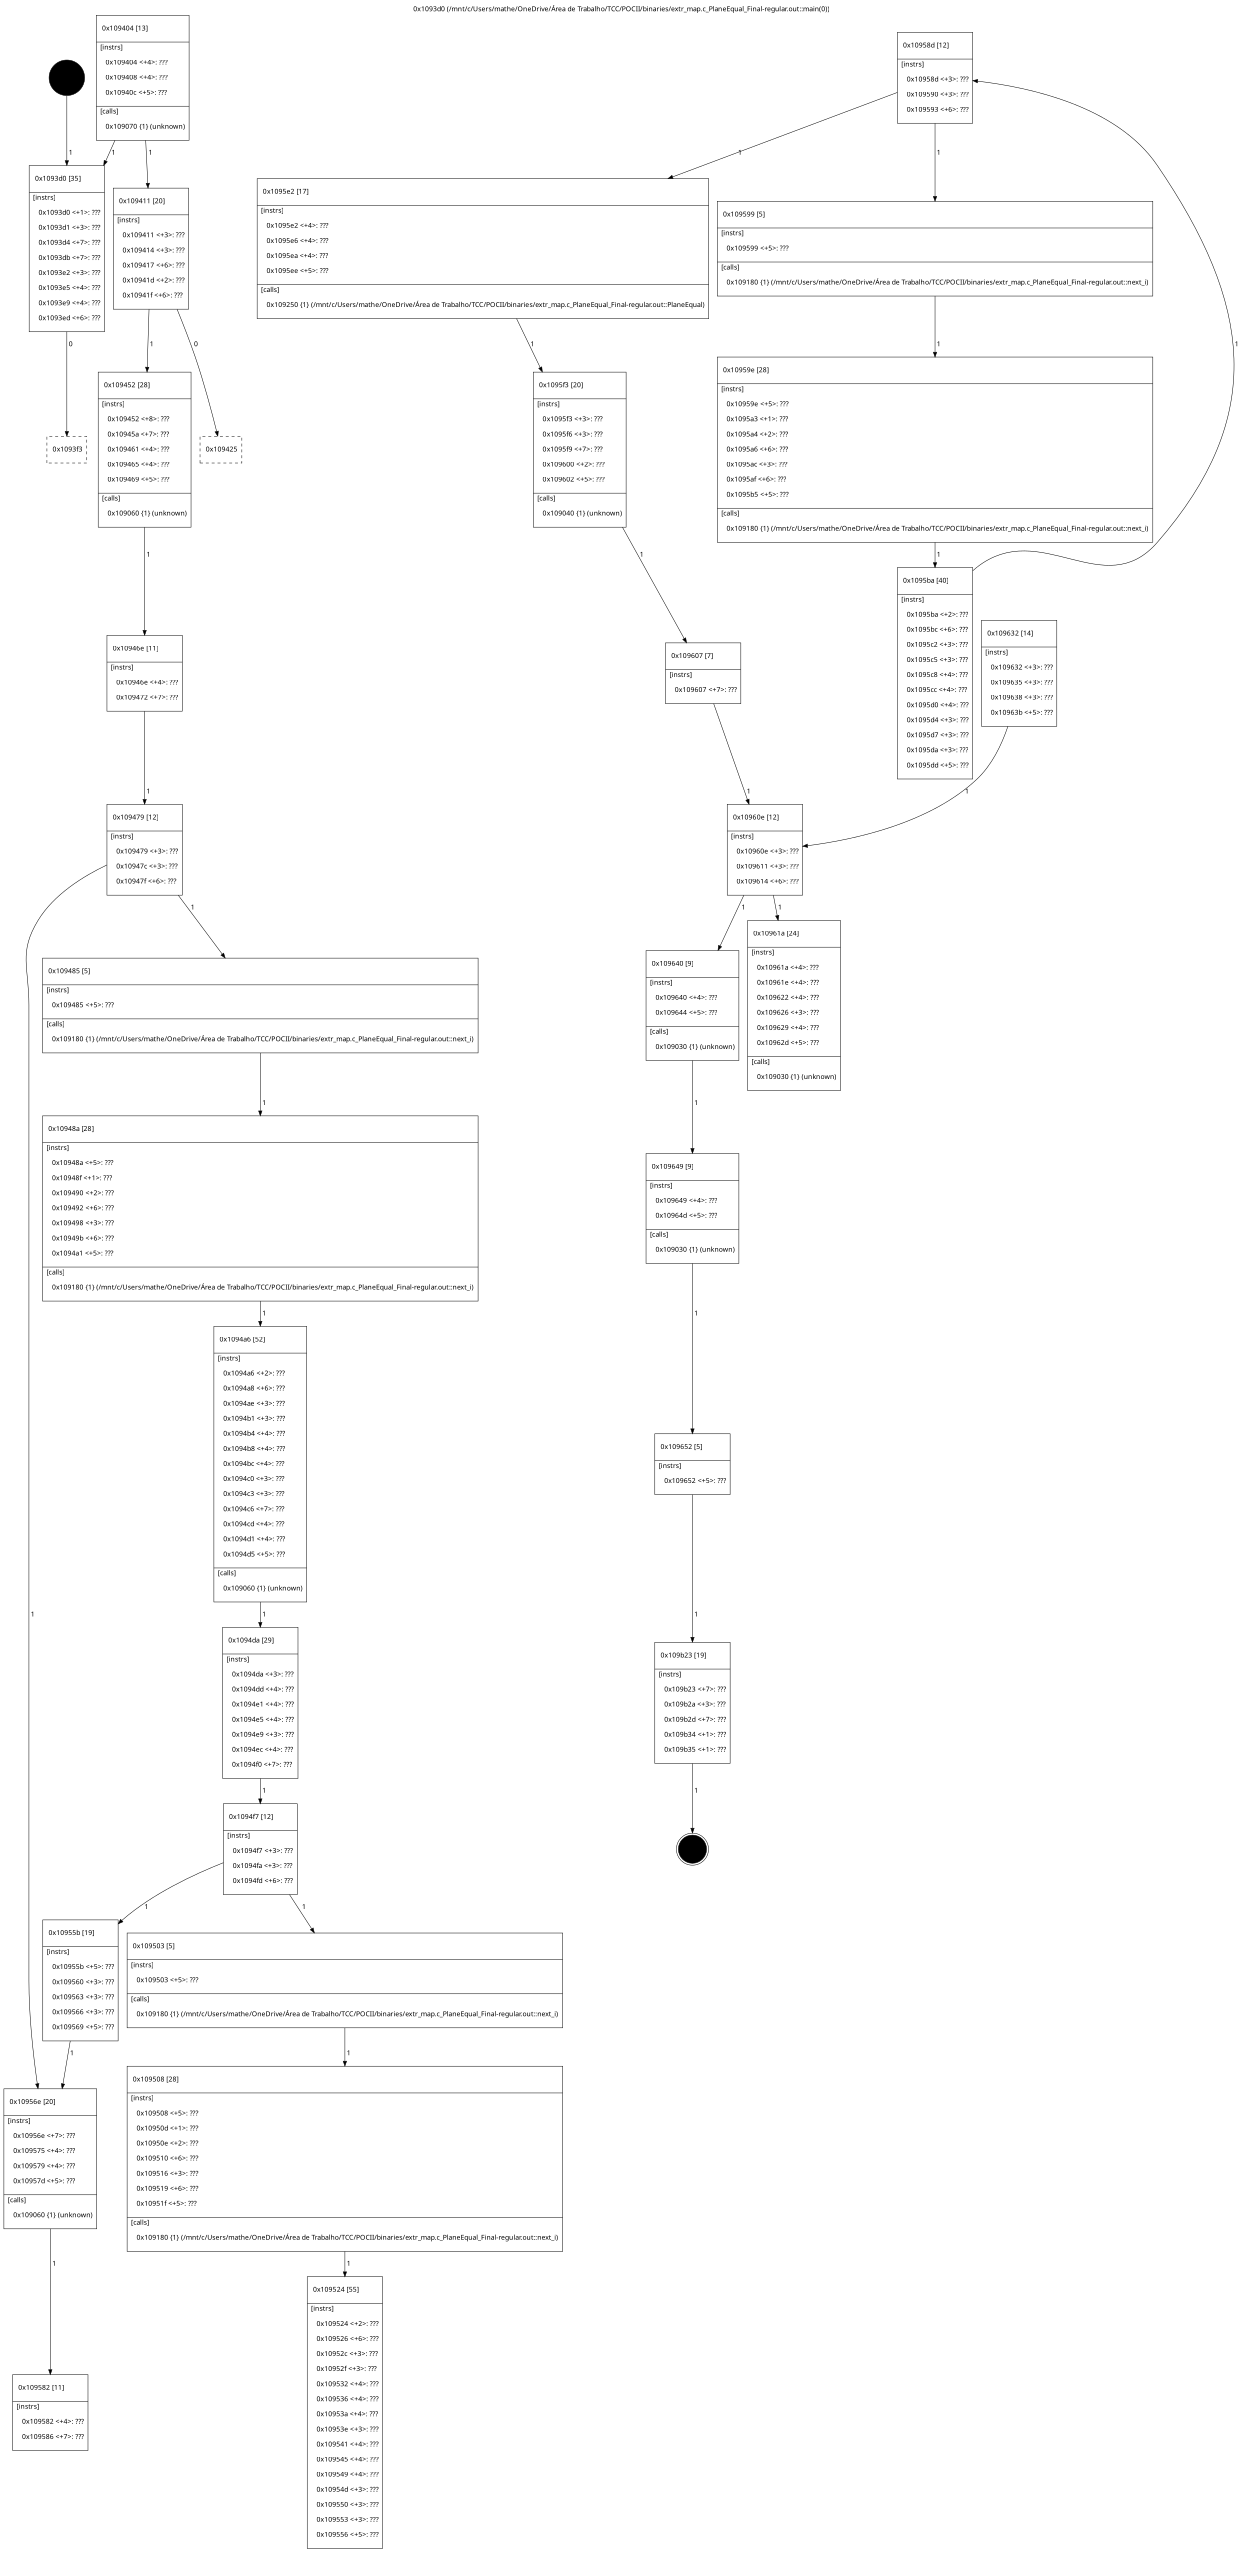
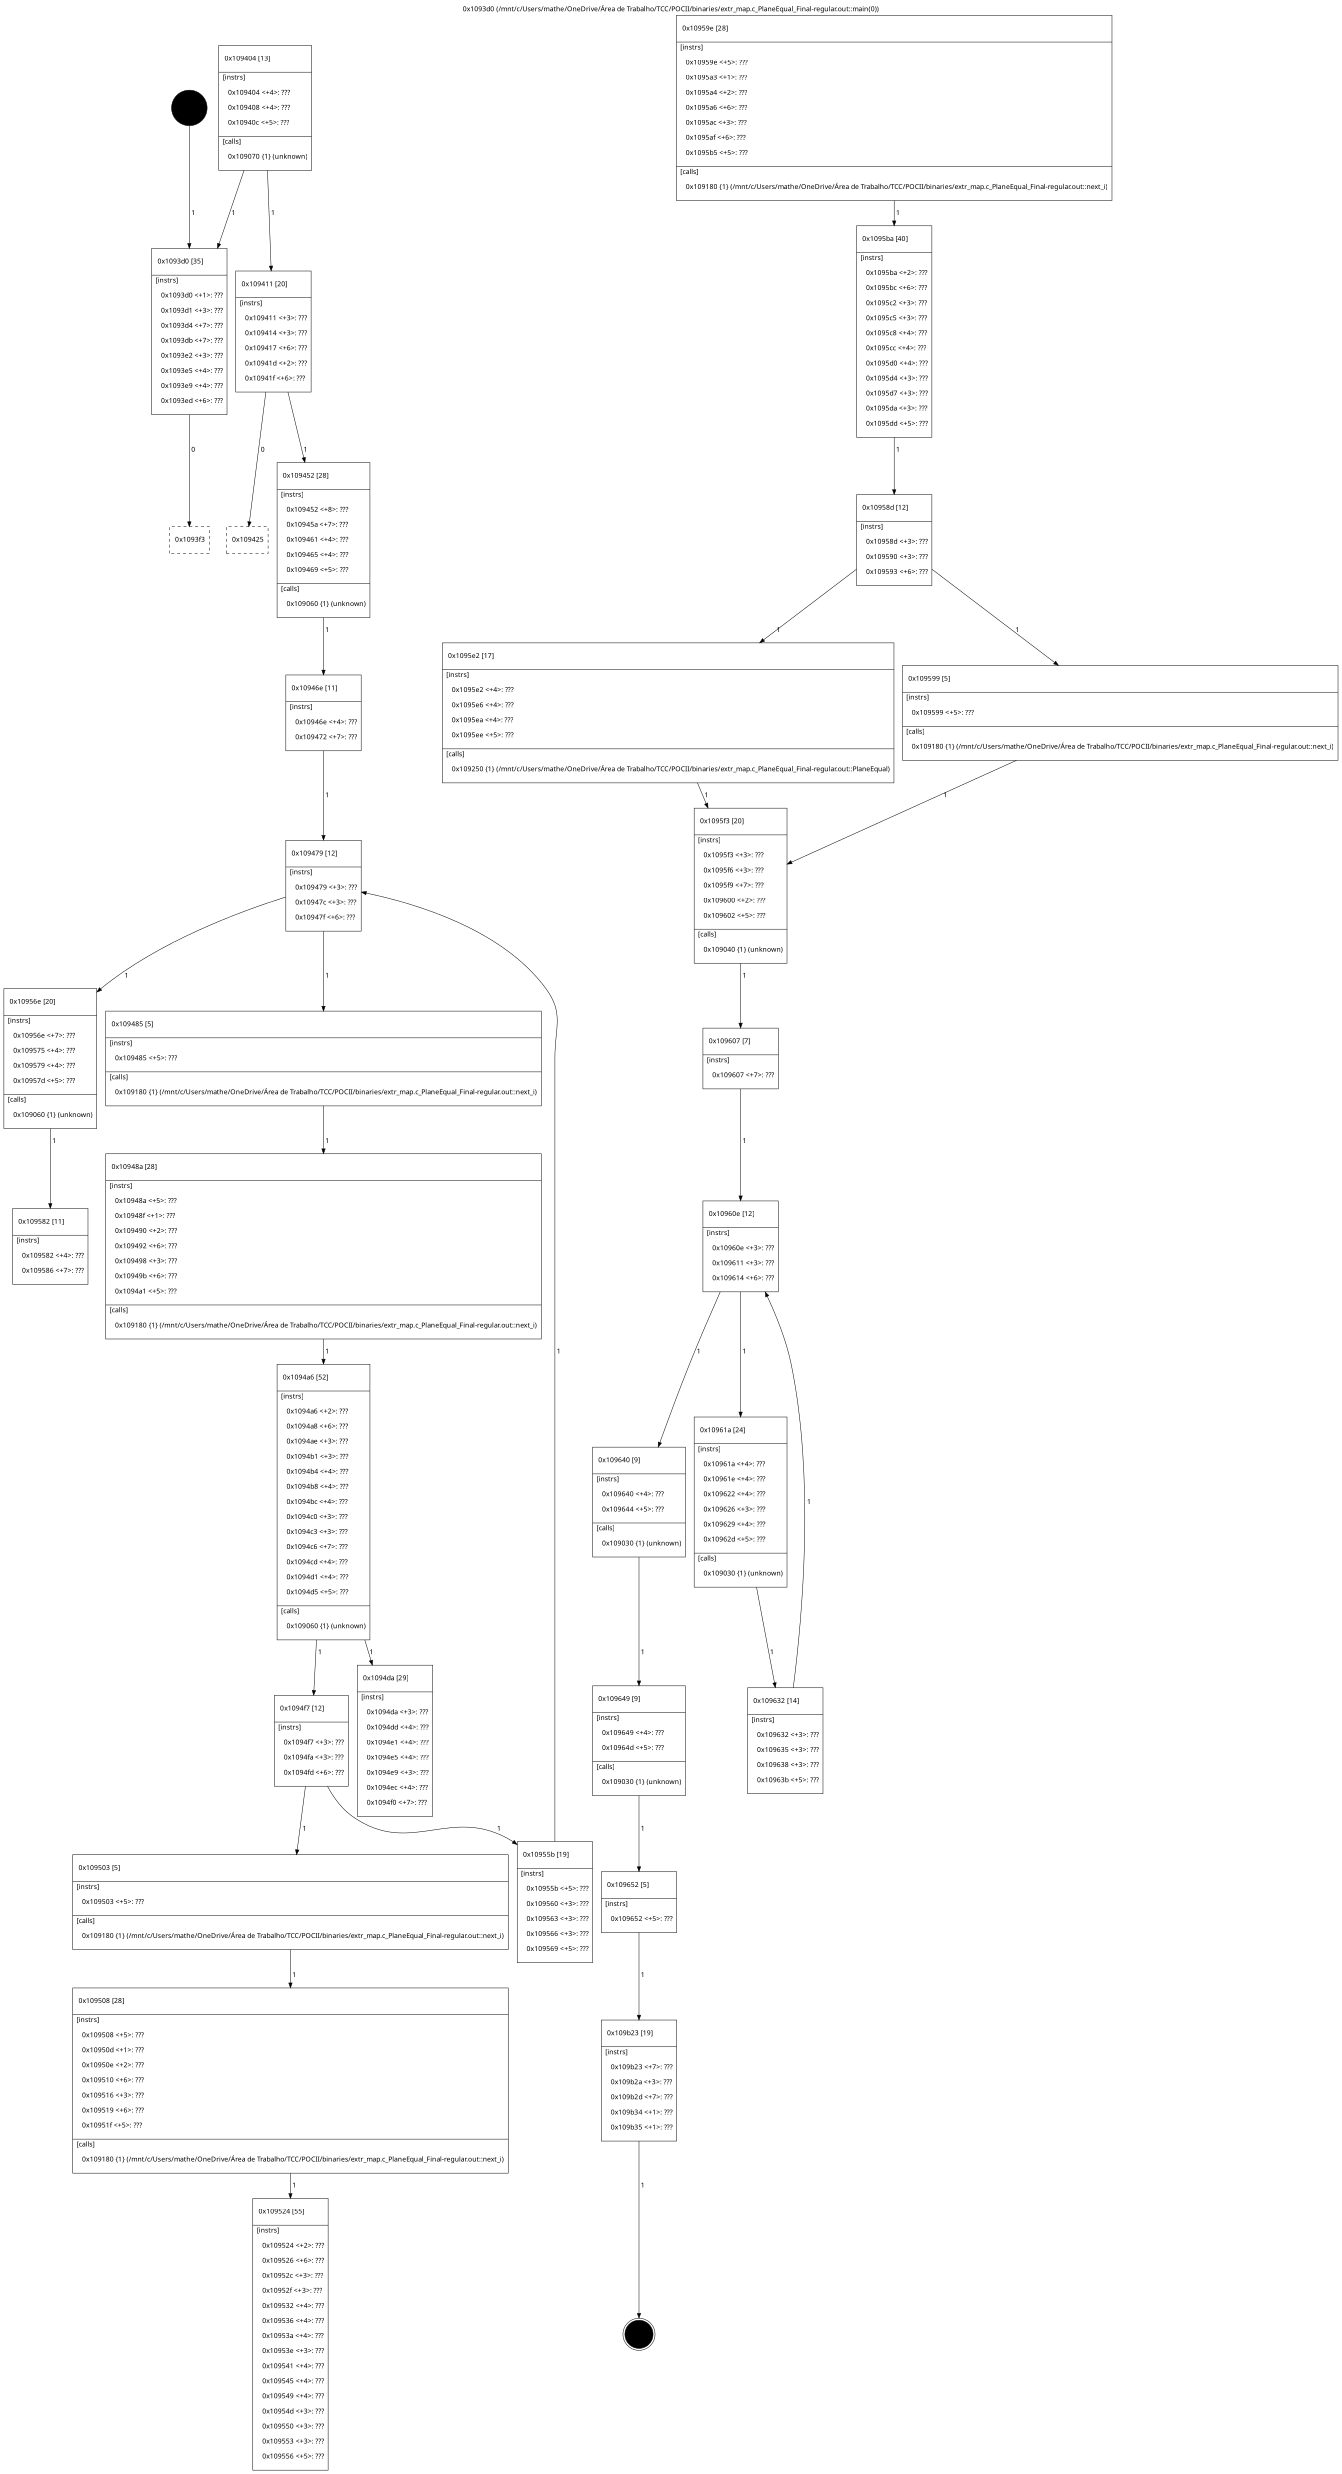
edge "0x109599 [5]" -> "0x10959e [28]": now "0x109599 [5]" -> "0x1095f3 [20]"
edge "0x10961a [24]" -> "0x109632 [14]": added, label "1"
edge "0x1094da [29]" -> "0x1094f7 [12]": now "0x1094a6 [52]" -> "0x1094f7 [12]"
edge "0x10955b [19]" -> "0x10956e [20]": now "0x10955b [19]" -> "0x109479 [12]"
